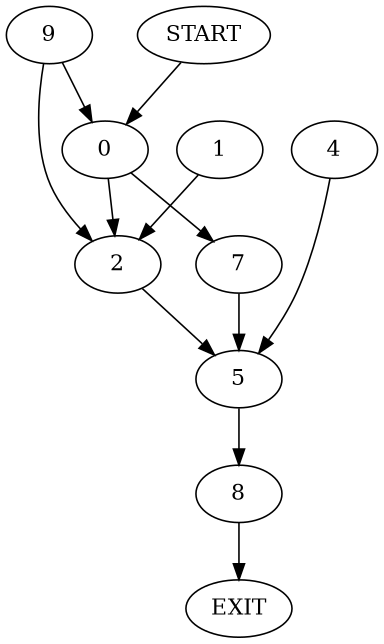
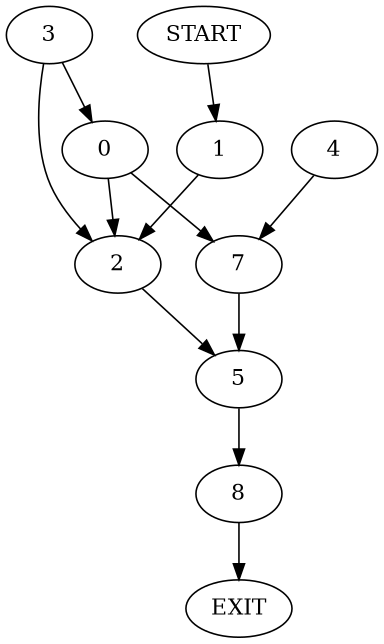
node "9": label "9" -> "3"
edge "START" -> "0": now "START" -> "1"
edge "4" -> "5": now "4" -> "7"
